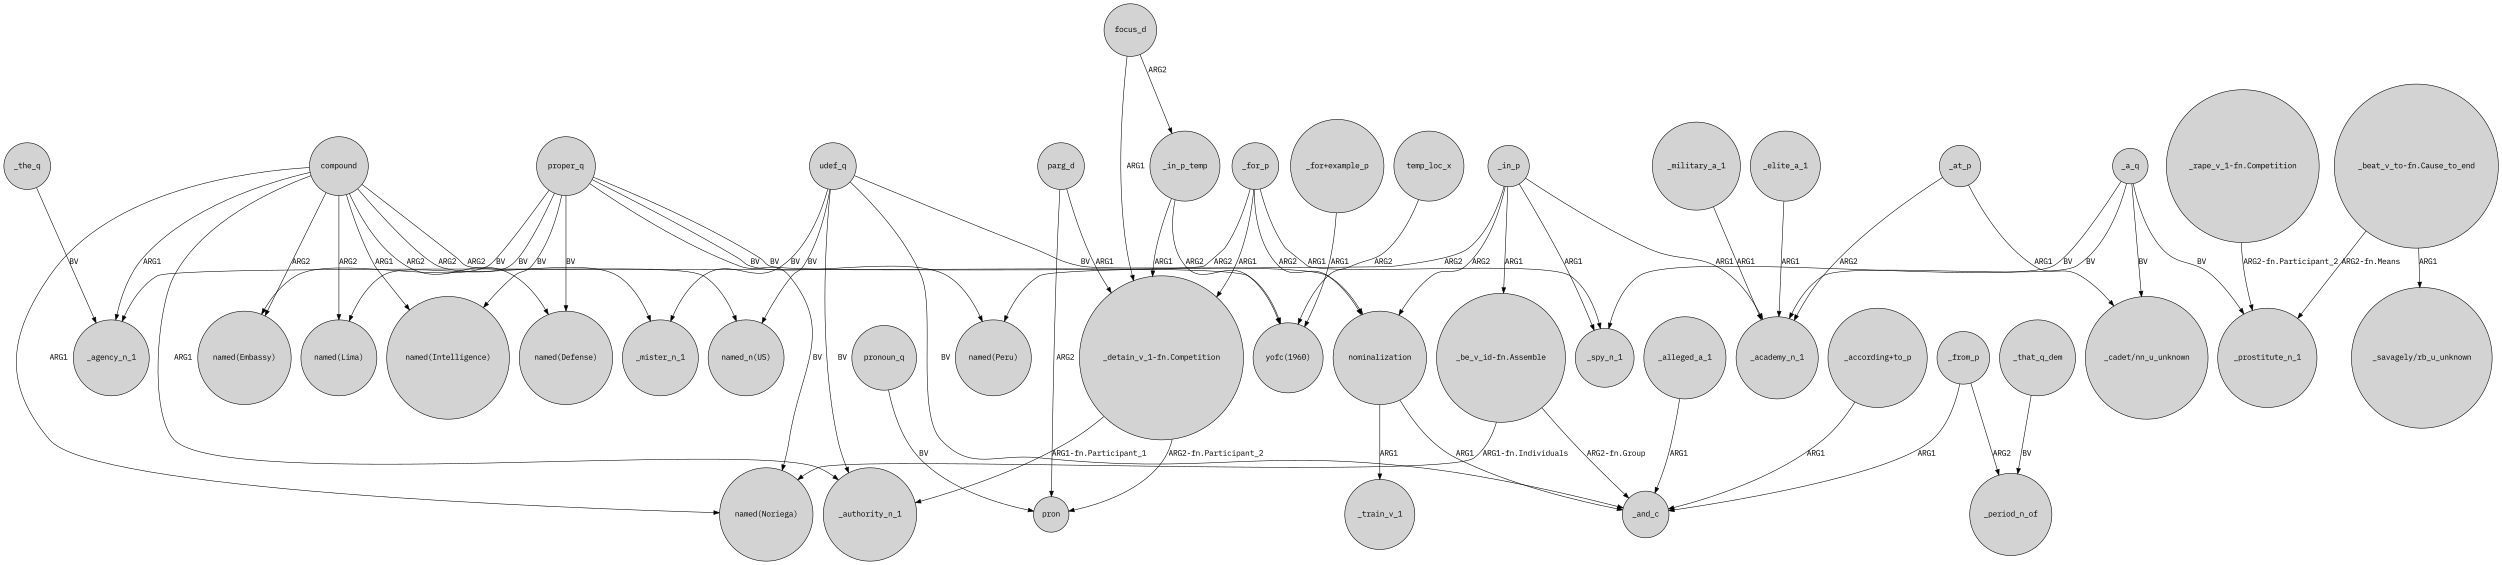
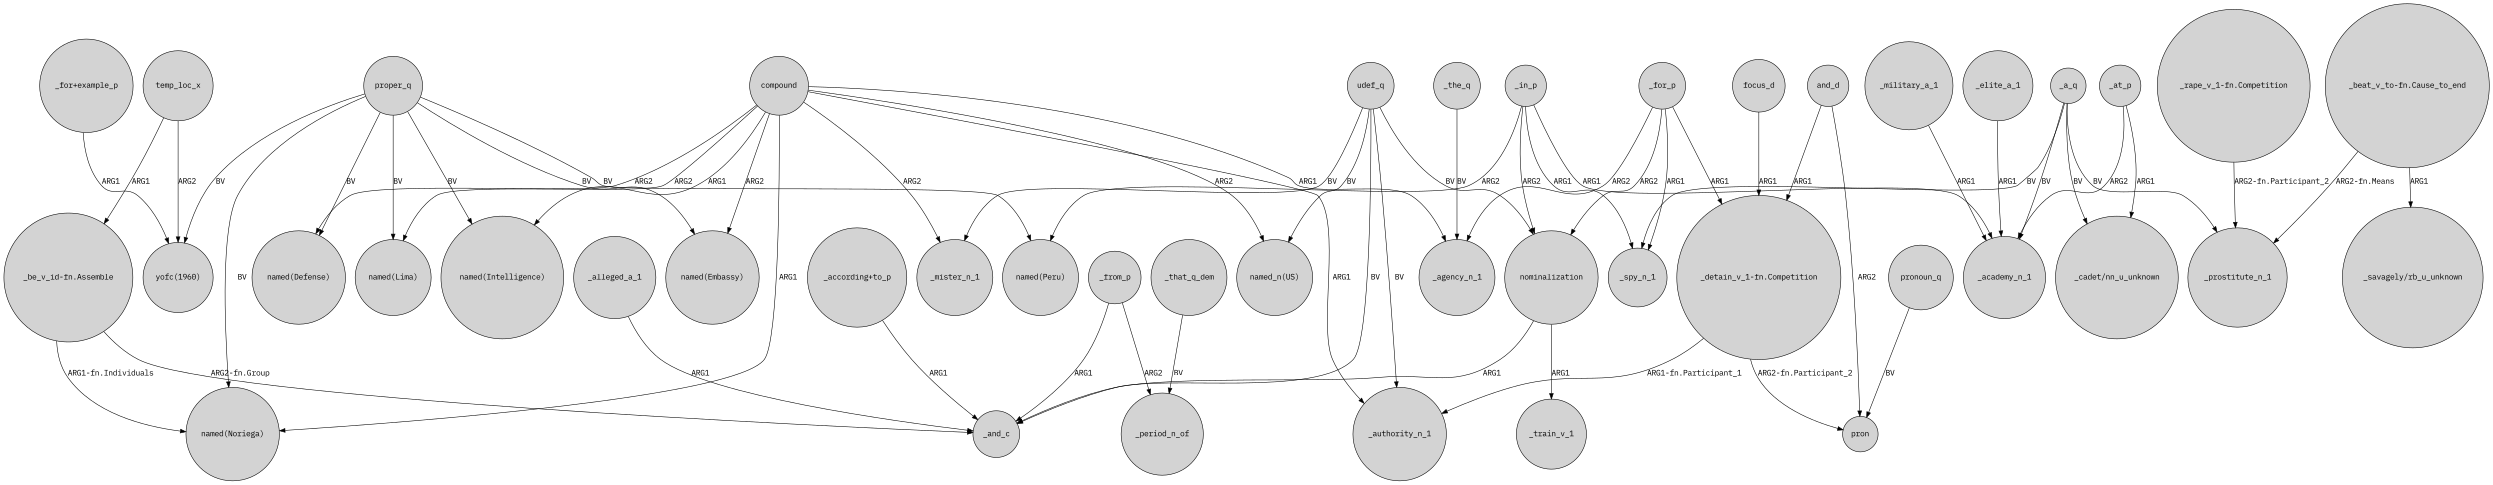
node "parg_d": label "parg_d" -> "and_d"
node "_in_p_temp": removed
edge "_in_p" -> "_be_v_id-fn.Assemble": now "temp_loc_x" -> "_be_v_id-fn.Assemble"
